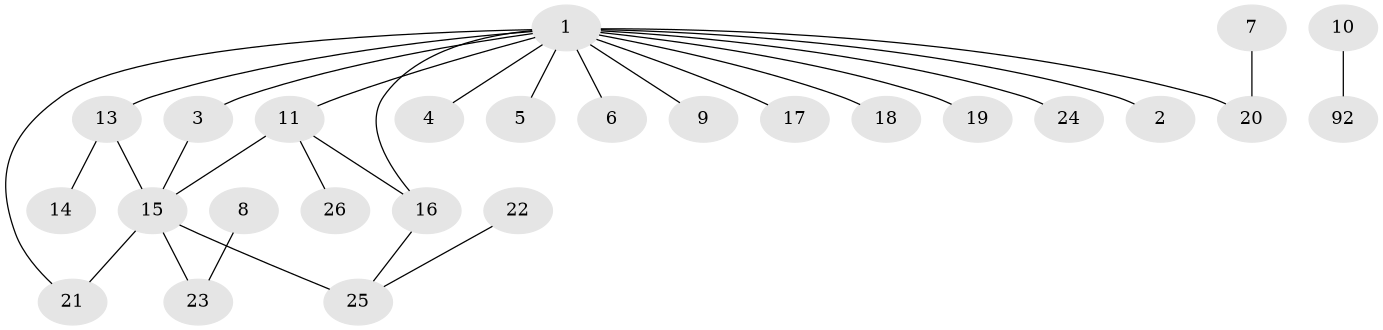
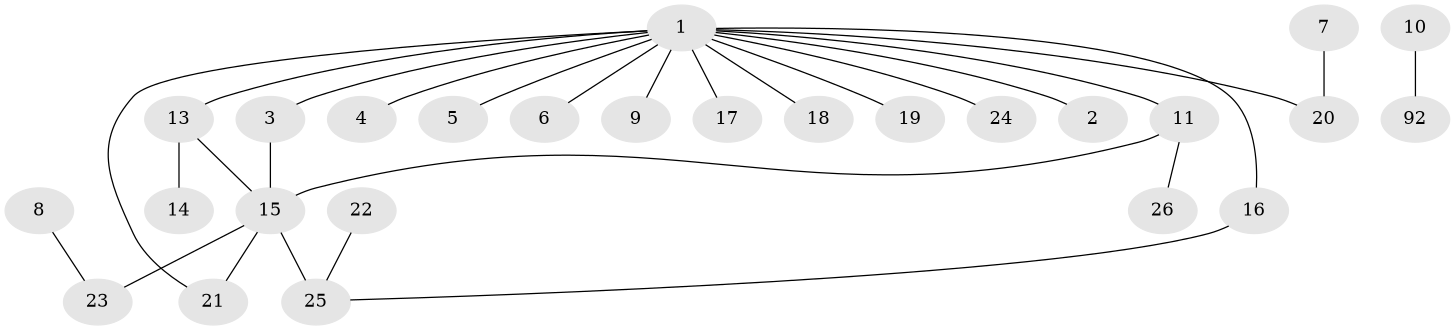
edge "11" -- "16": removed
